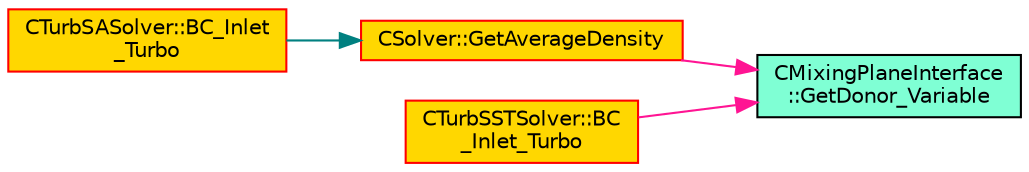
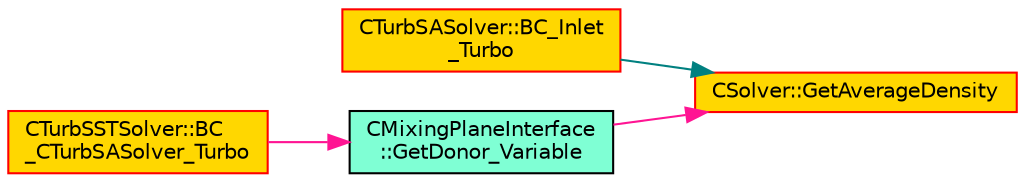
edge "CSolver::GetAverageDensity" -> "CMixingPlaneInterface ::GetDonor_Variable": reversed
node "CTurbSSTSolver::BC _Inlet_Turbo": label "CTurbSSTSolver::BC _Inlet_Turbo" -> "CTurbSSTSolver::BC _CTurbSASolver_Turbo"
